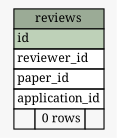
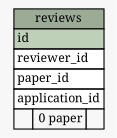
node "reviews": text "0 rows" -> "0 paper"
